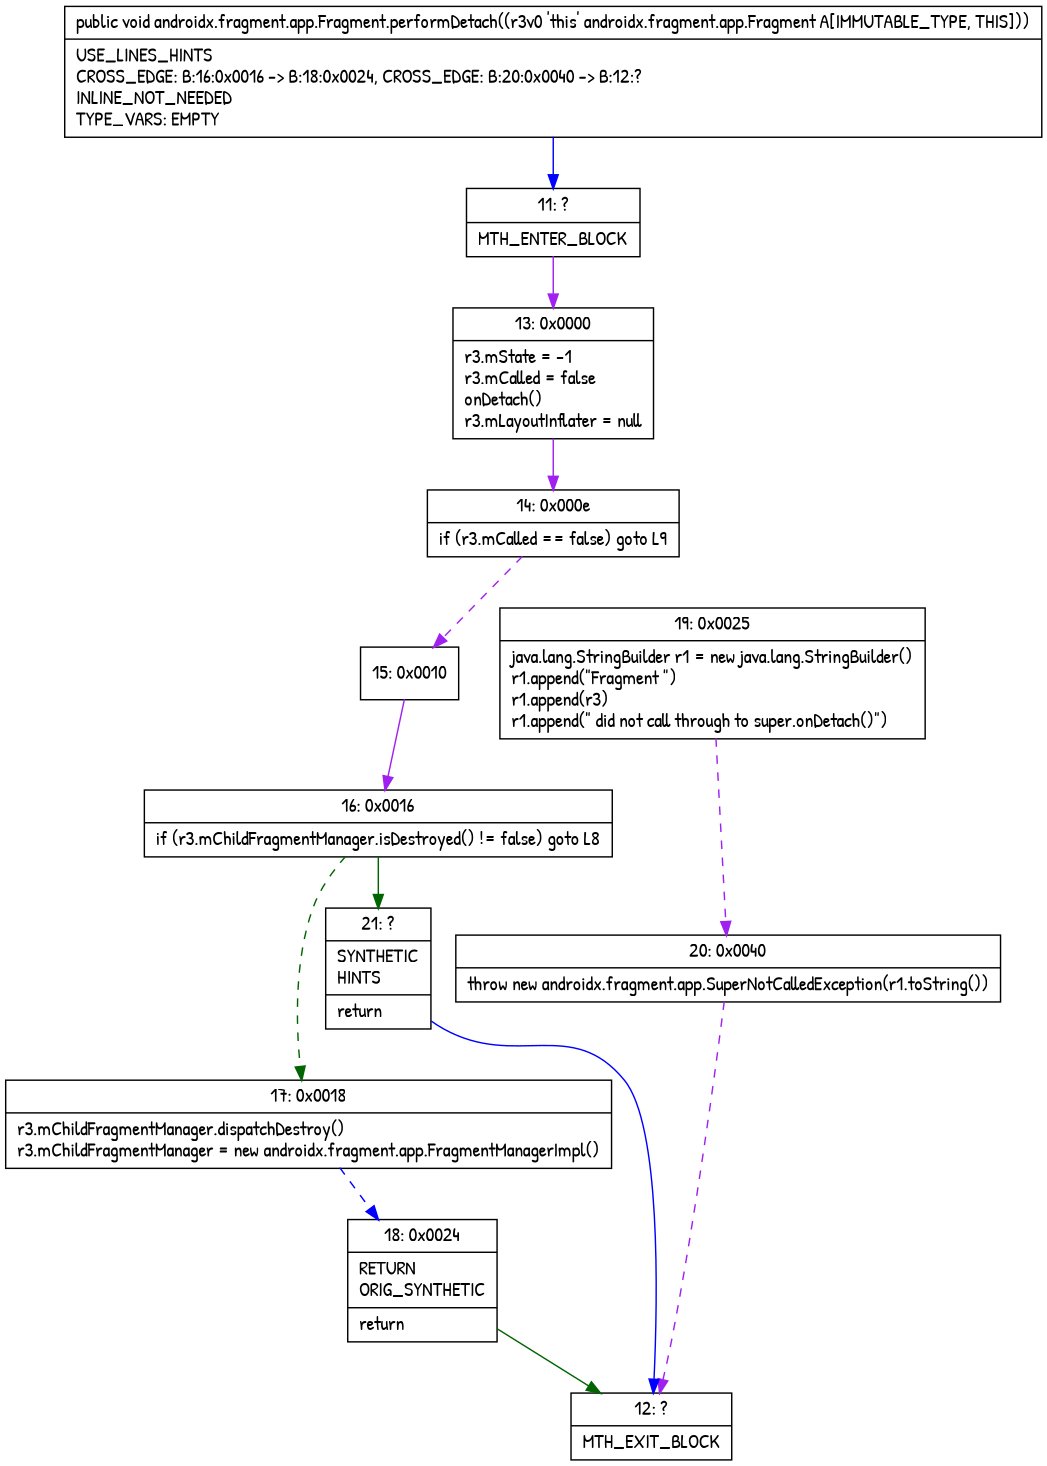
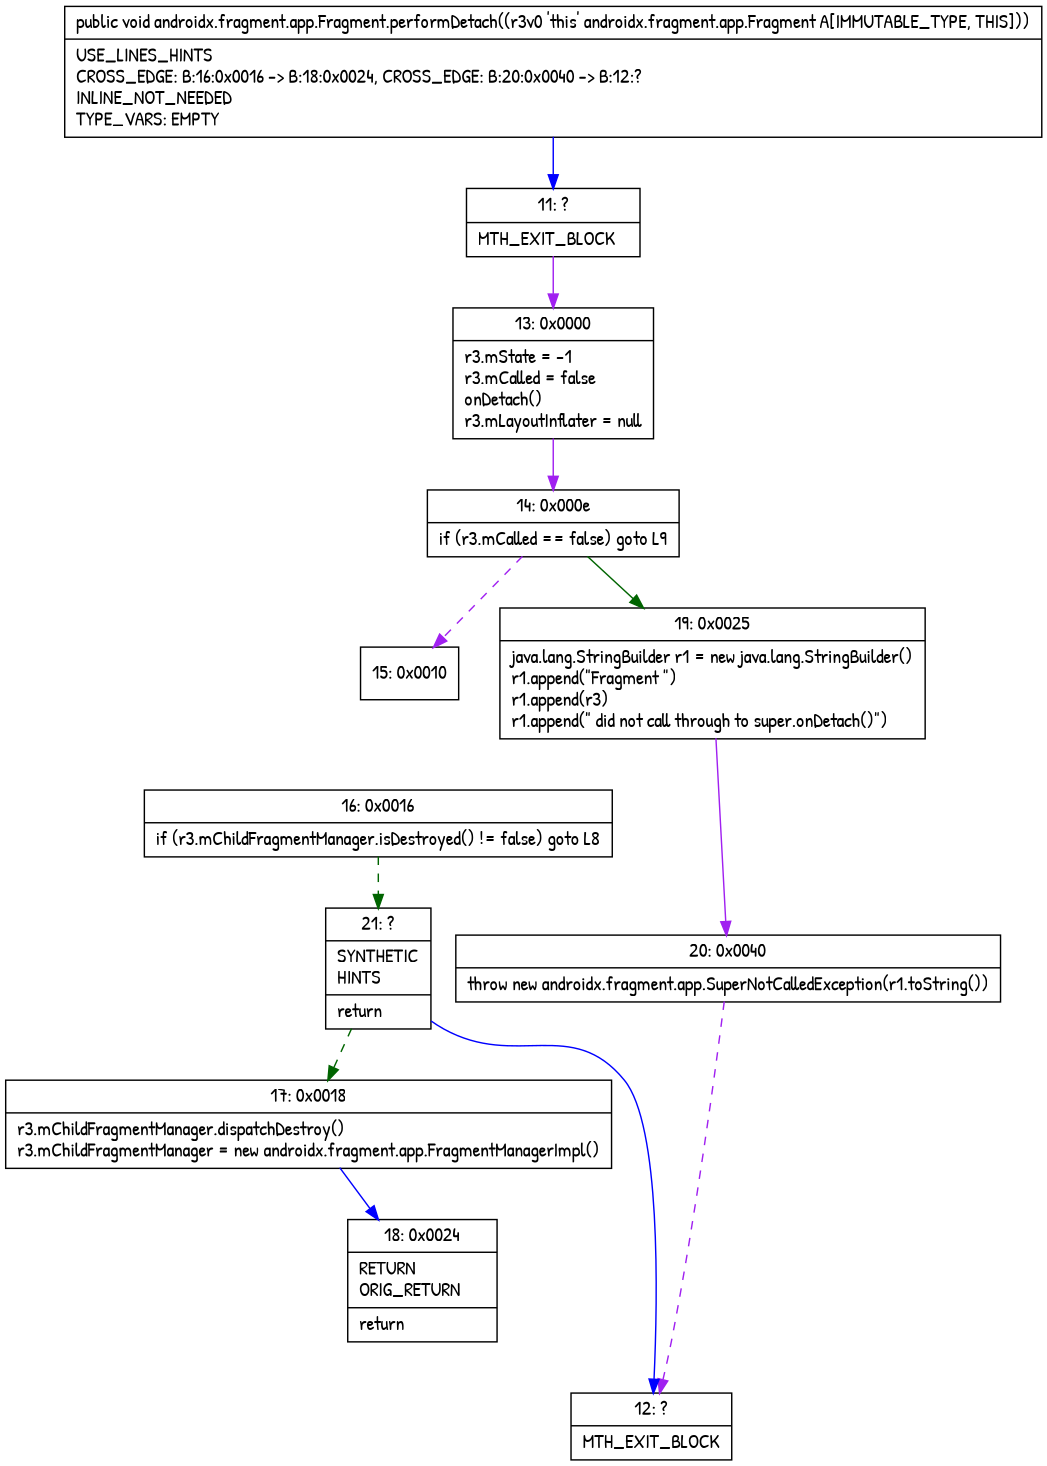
node "11: ?": text "MTH_ENTER_BLOCK" -> "MTH_EXIT_BLOCK"
edge "14: 0x000e" -> "19: 0x0025": added
edge "15: 0x0010" -> "16: 0x0016": removed
edge "19: 0x0025" -> "20: 0x0040": style dashed -> solid
edge "16: 0x0016" -> "21: ?": style solid -> dashed
edge "16: 0x0016" -> "17: 0x0018": now "21: ?" -> "17: 0x0018"
edge "17: 0x0018" -> "18: 0x0024": style dashed -> solid
node "18: 0x0024": text "ORIG_SYNTHETIC" -> "ORIG_RETURN"
edge "18: 0x0024" -> "12: ?": removed
